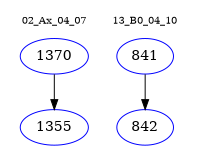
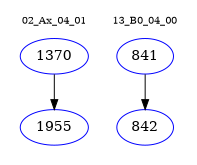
cluster "02_Ax_04_07": label "02_Ax_04_07" -> "02_Ax_04_01"
cluster "13_B0_04_10": label "13_B0_04_10" -> "13_B0_04_00"
node "1355": label "1355" -> "1955"
